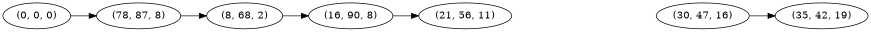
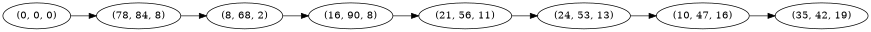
node "(78, 87, 8)": label "(78, 87, 8)" -> "(78, 84, 8)"
node "(24, 53, 13)": added
node "(30, 47, 16)": label "(30, 47, 16)" -> "(10, 47, 16)"
